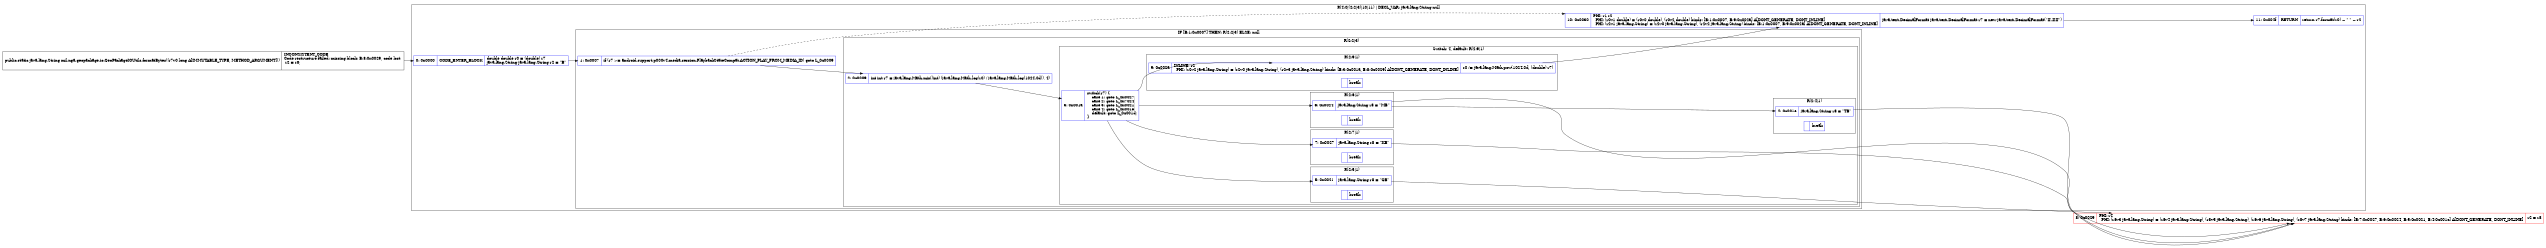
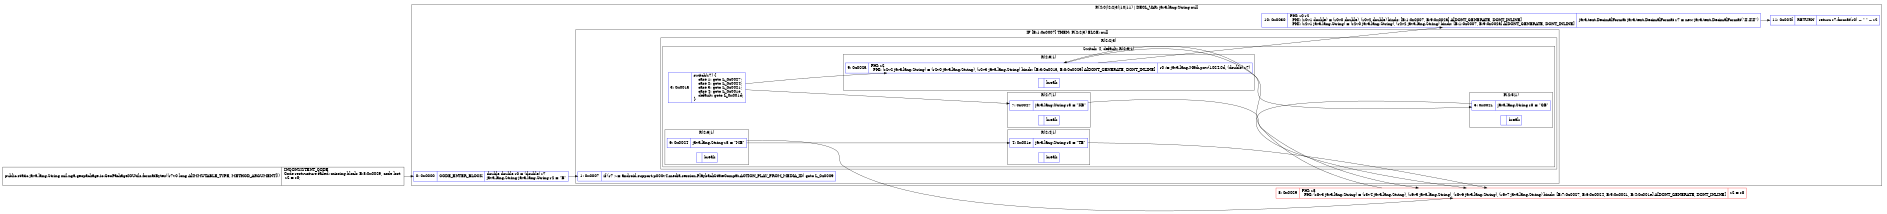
node "10: 0x0030": text "PHI: r1 r2" -> "PHI: r0 r2"
edge "1: 0x0007" -> "10: 0x0030": removed
node "9: 0x002a": text "INLINE: r2" -> "PHI: r2"
node "2: 0x0009": removed
edge "8: 0x0029" -> "9: 0x002a": added
node "3: 0x001a": text "case 2: goto L_0x7024;" -> "case 2: goto L_0x0024;"
edge "3: 0x001a" -> "6: 0x0024": removed
edge "3: 0x001a" -> "5: 0x0021": now "9: 0x002a" -> "5: 0x0021"
node "8: 0x0029": text "PHI: r4" -> "PHI: r8"
